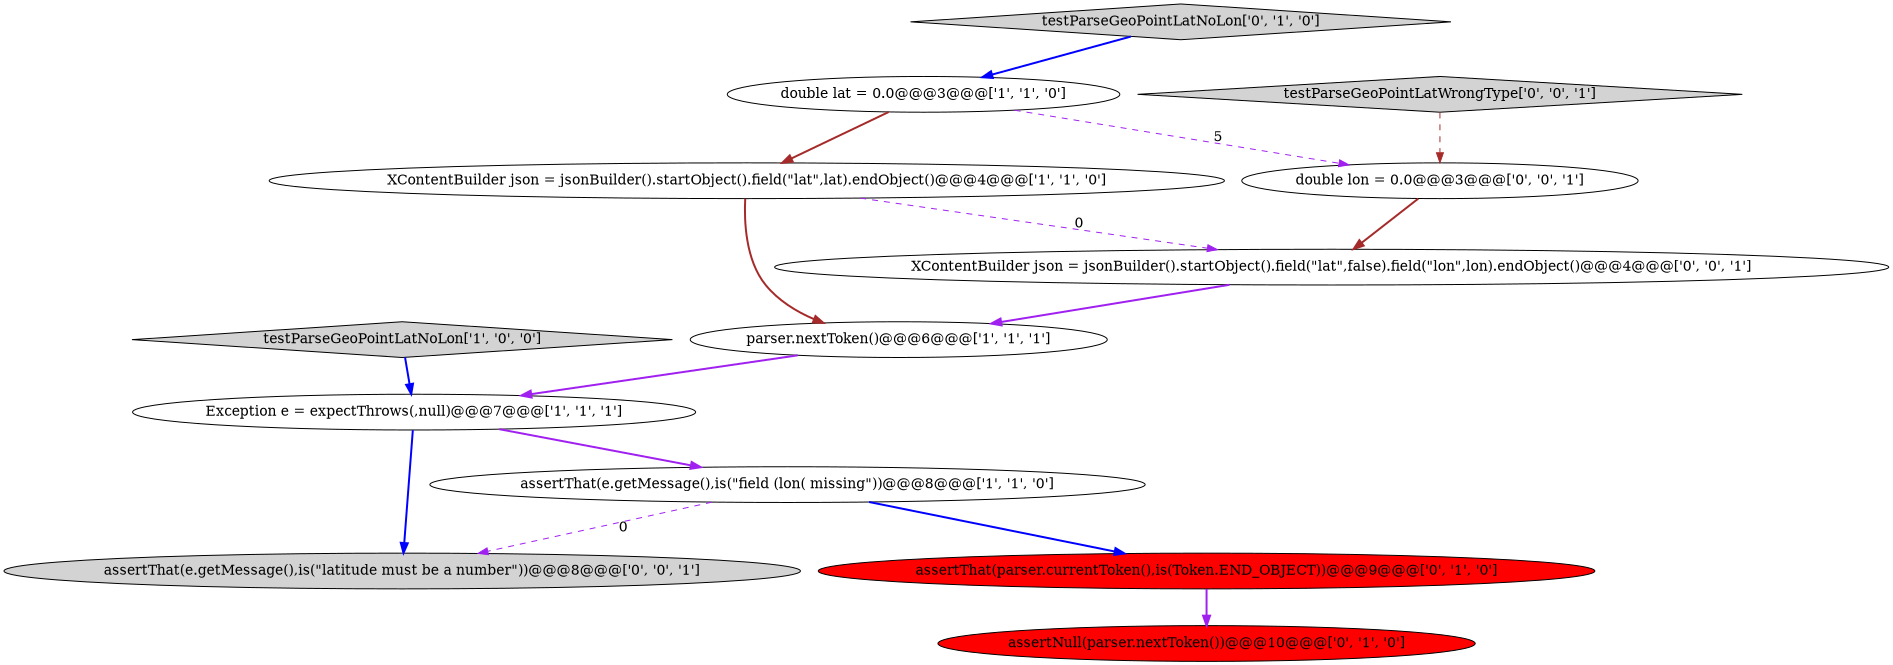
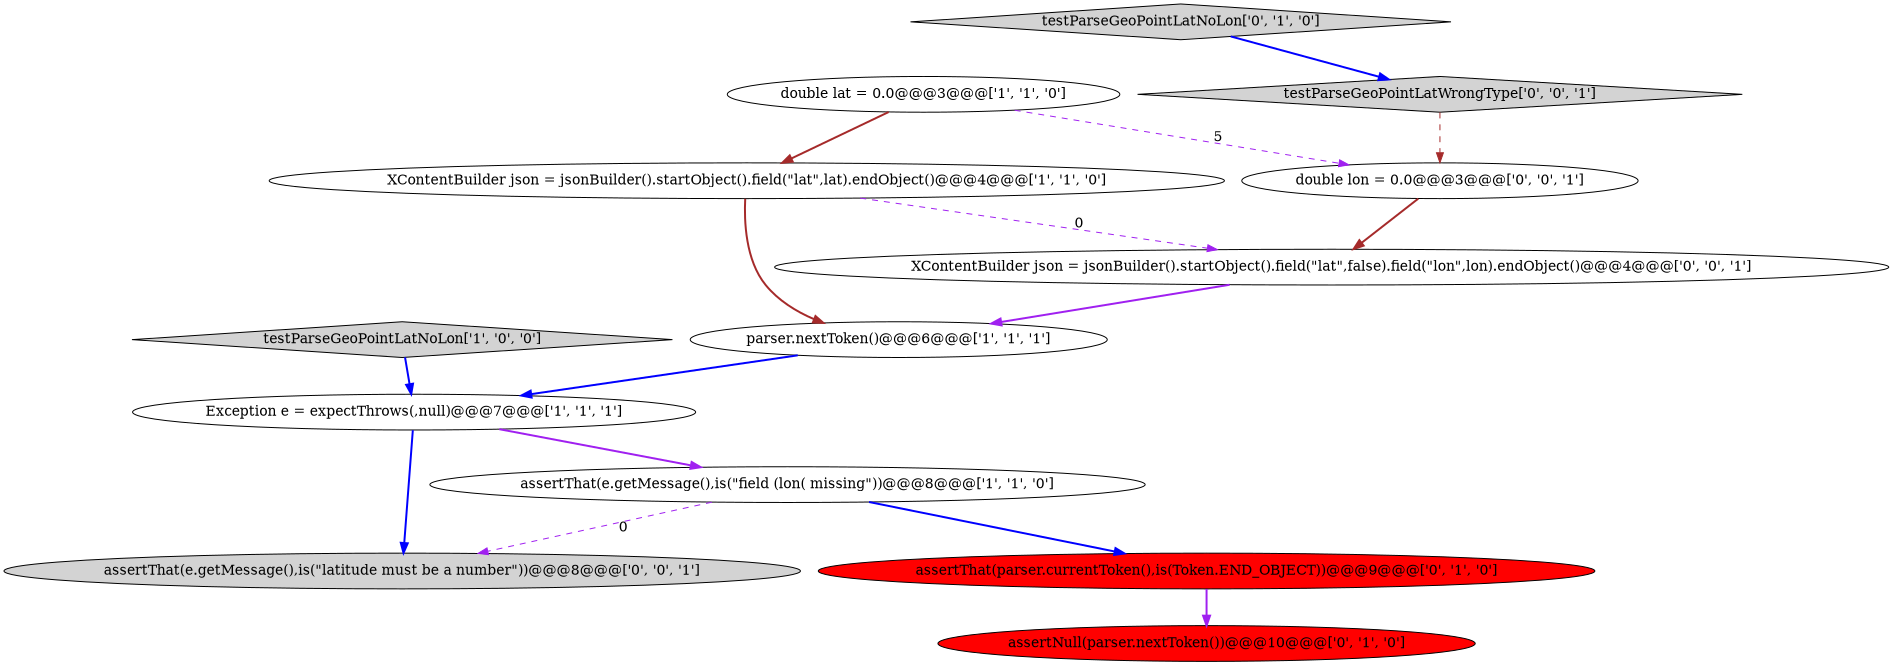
edge "testParseGeoPointLatNoLon['0', '1', '0']" -> "double lat = 0.0@@@3@@@['1', '1', '0']": now "testParseGeoPointLatNoLon['0', '1', '0']" -> "testParseGeoPointLatWrongType['0', '0', '1']"
edge "parser.nextToken()@@@6@@@['1', '1', '1']" -> "Exception e = expectThrows(,null)@@@7@@@['1', '1', '1']": color purple -> blue
